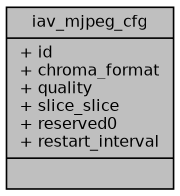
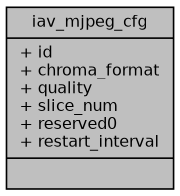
node "iav_mjpeg_cfg": text "+ slice_slice" -> "+ slice_num"
